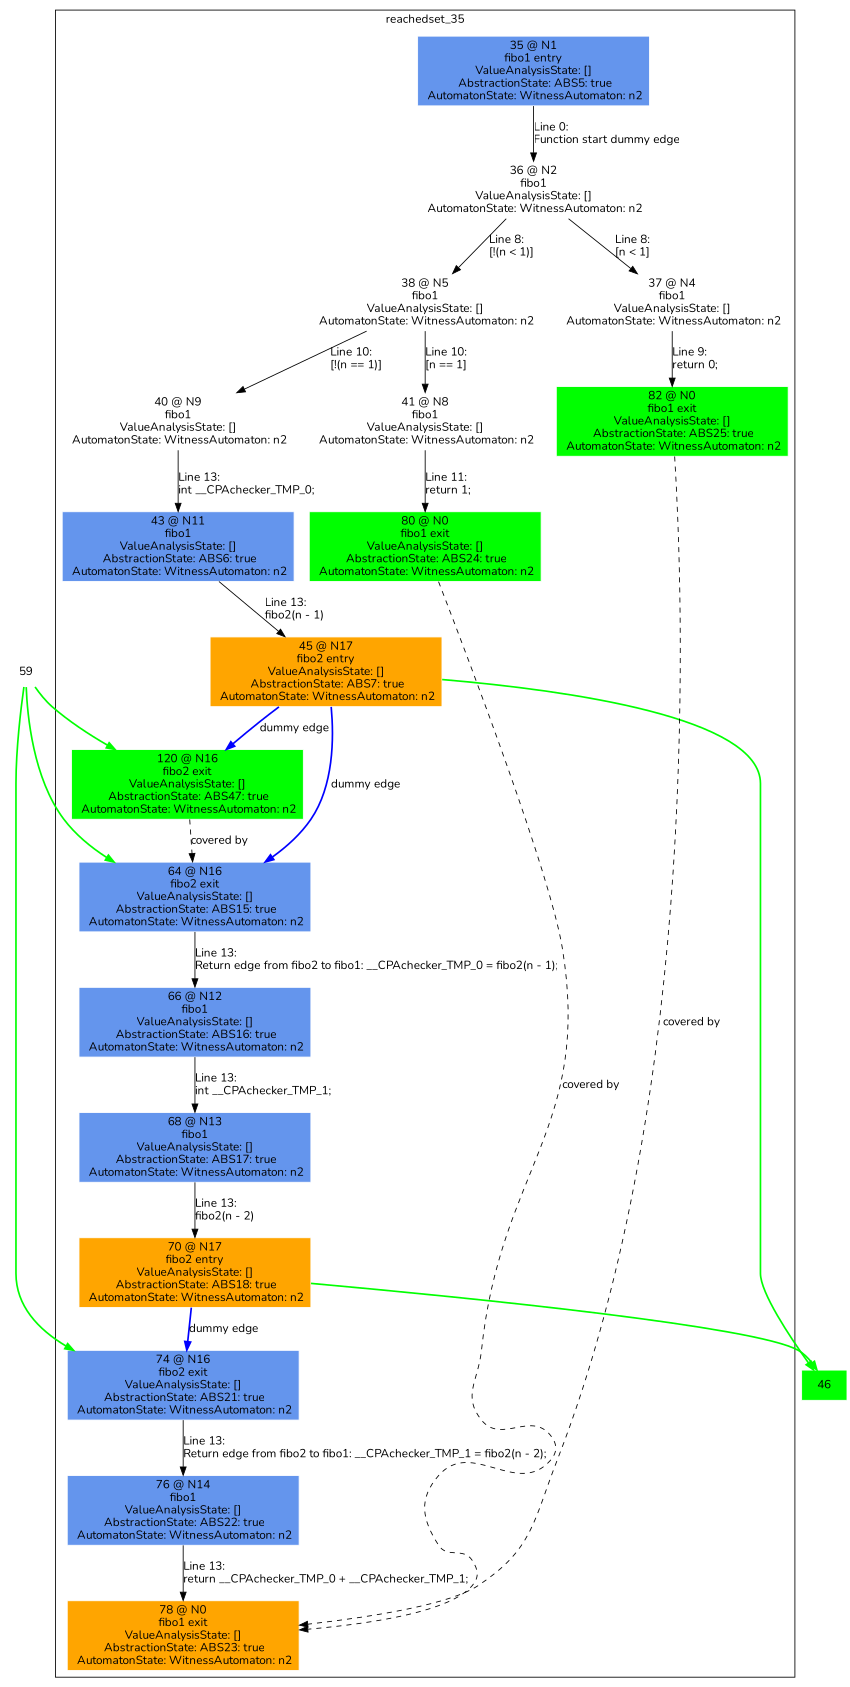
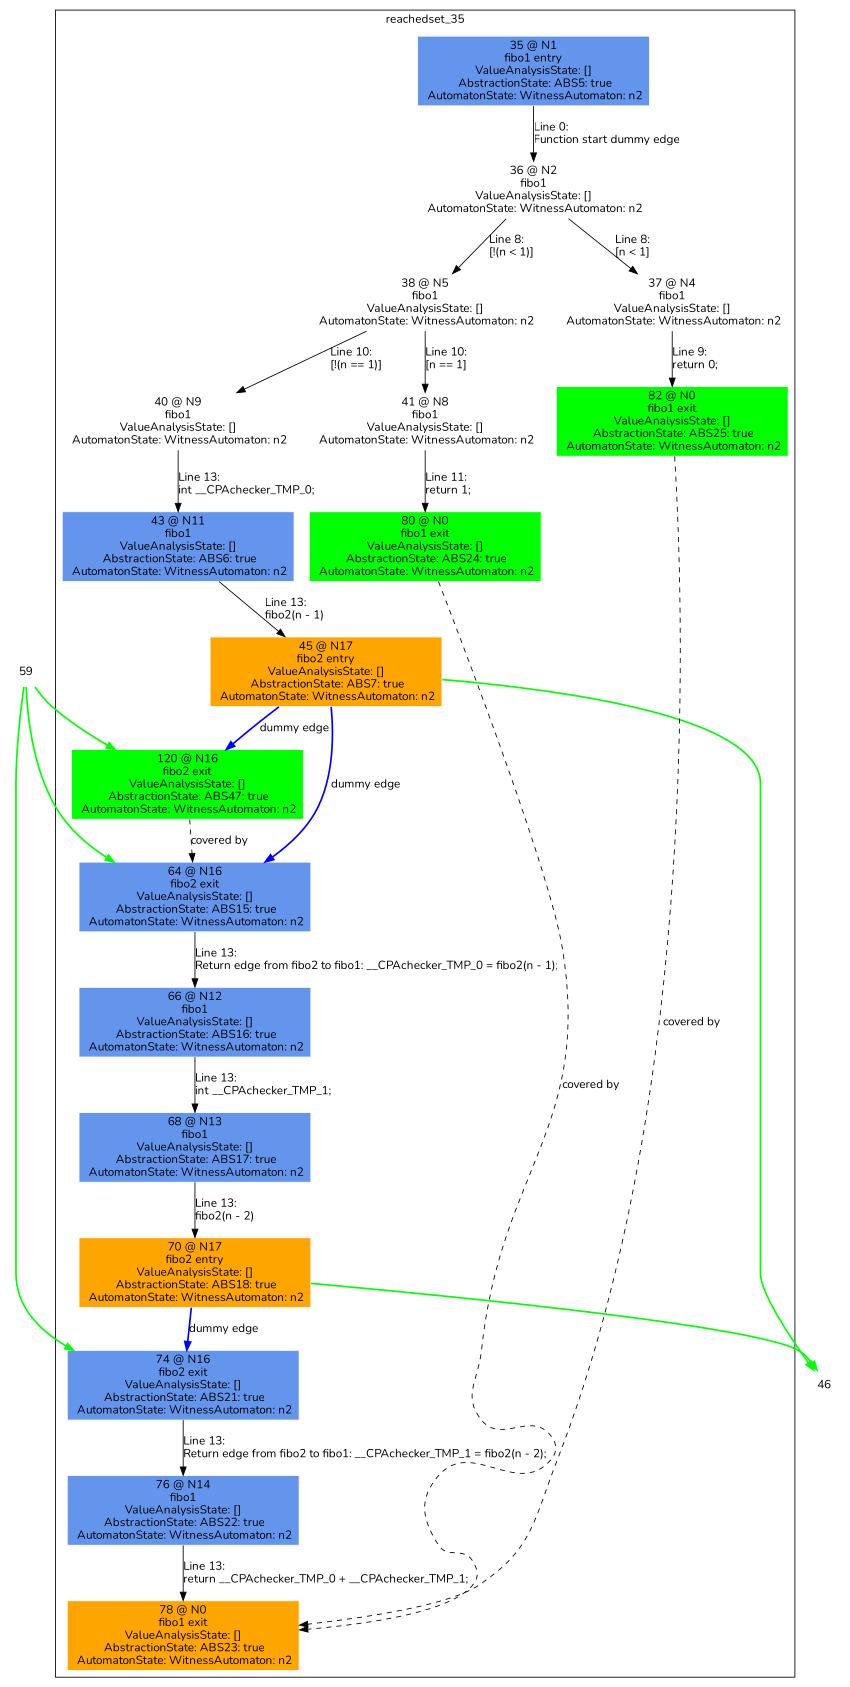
node "46": fillcolor green -> white
